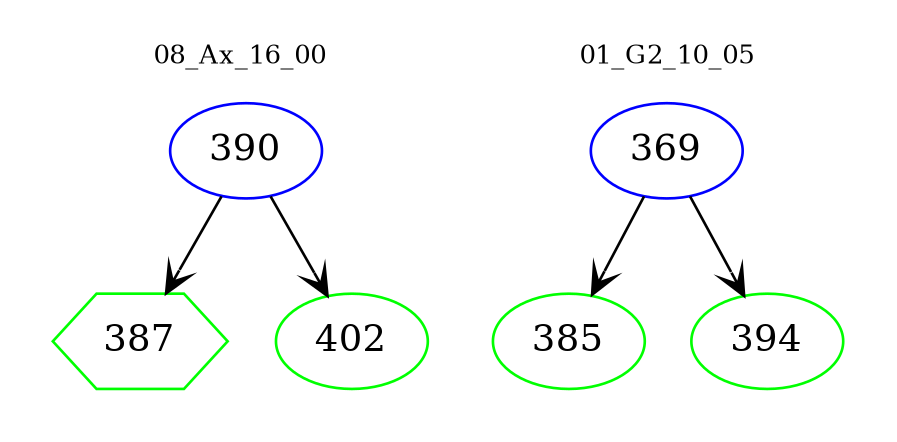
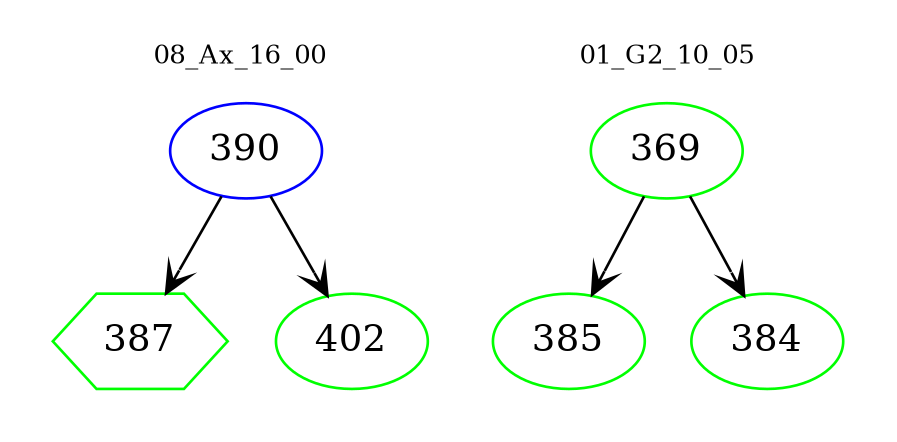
node "369": color blue -> green
node "394": label "394" -> "384"
